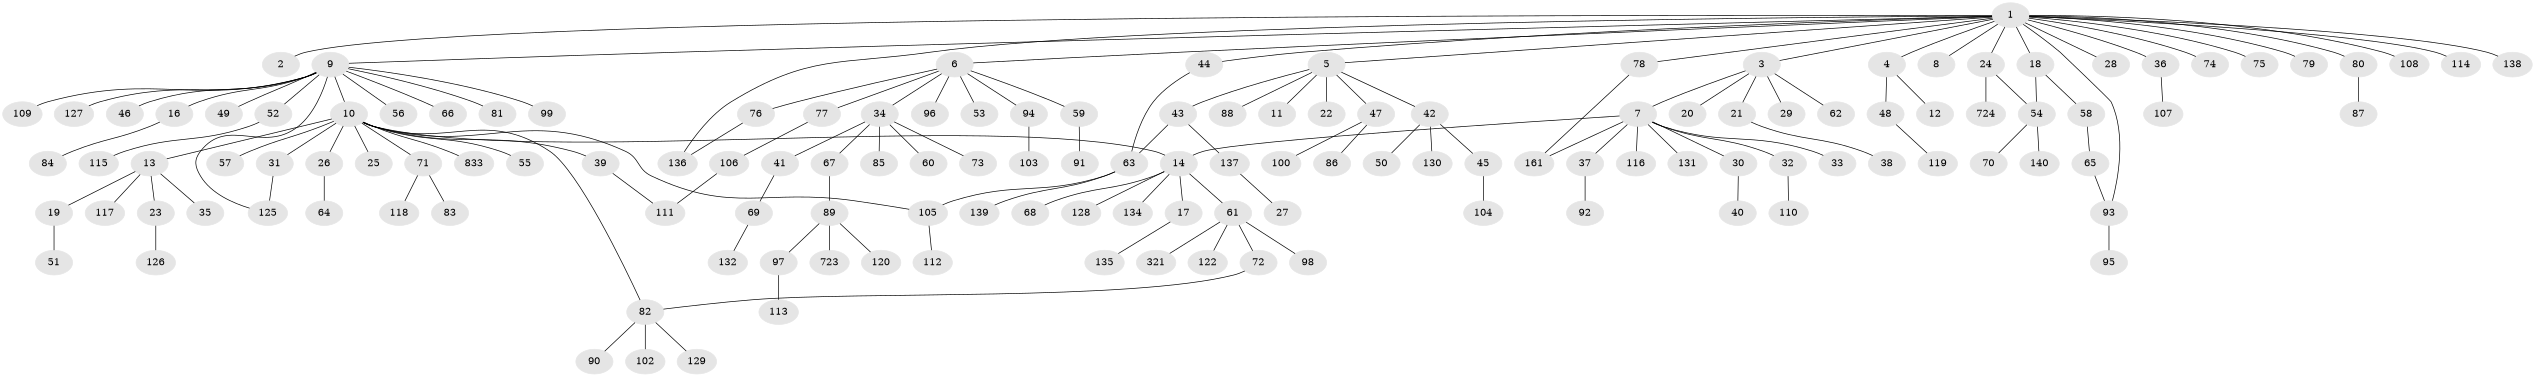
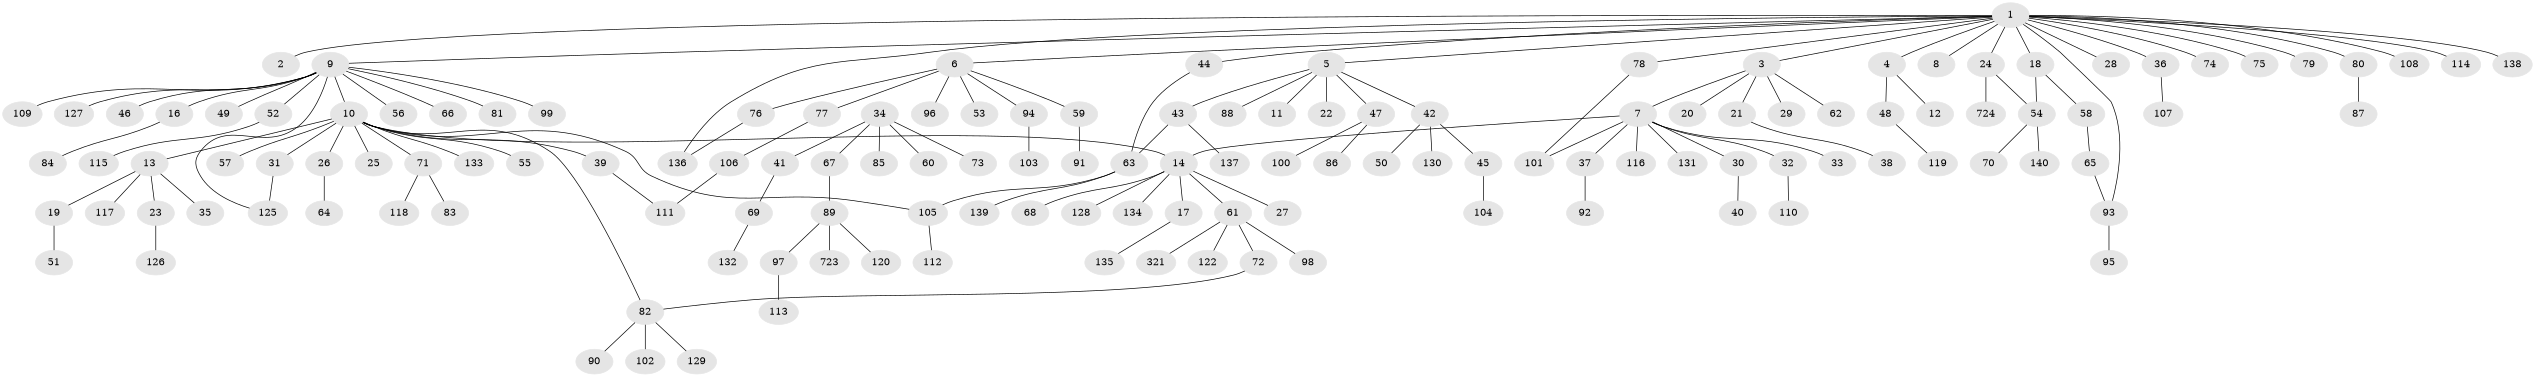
edge "6" -- "34": removed
node "833": label "833" -> "133"
node "161": label "161" -> "101"
edge "137" -- "27": now "14" -- "27"
